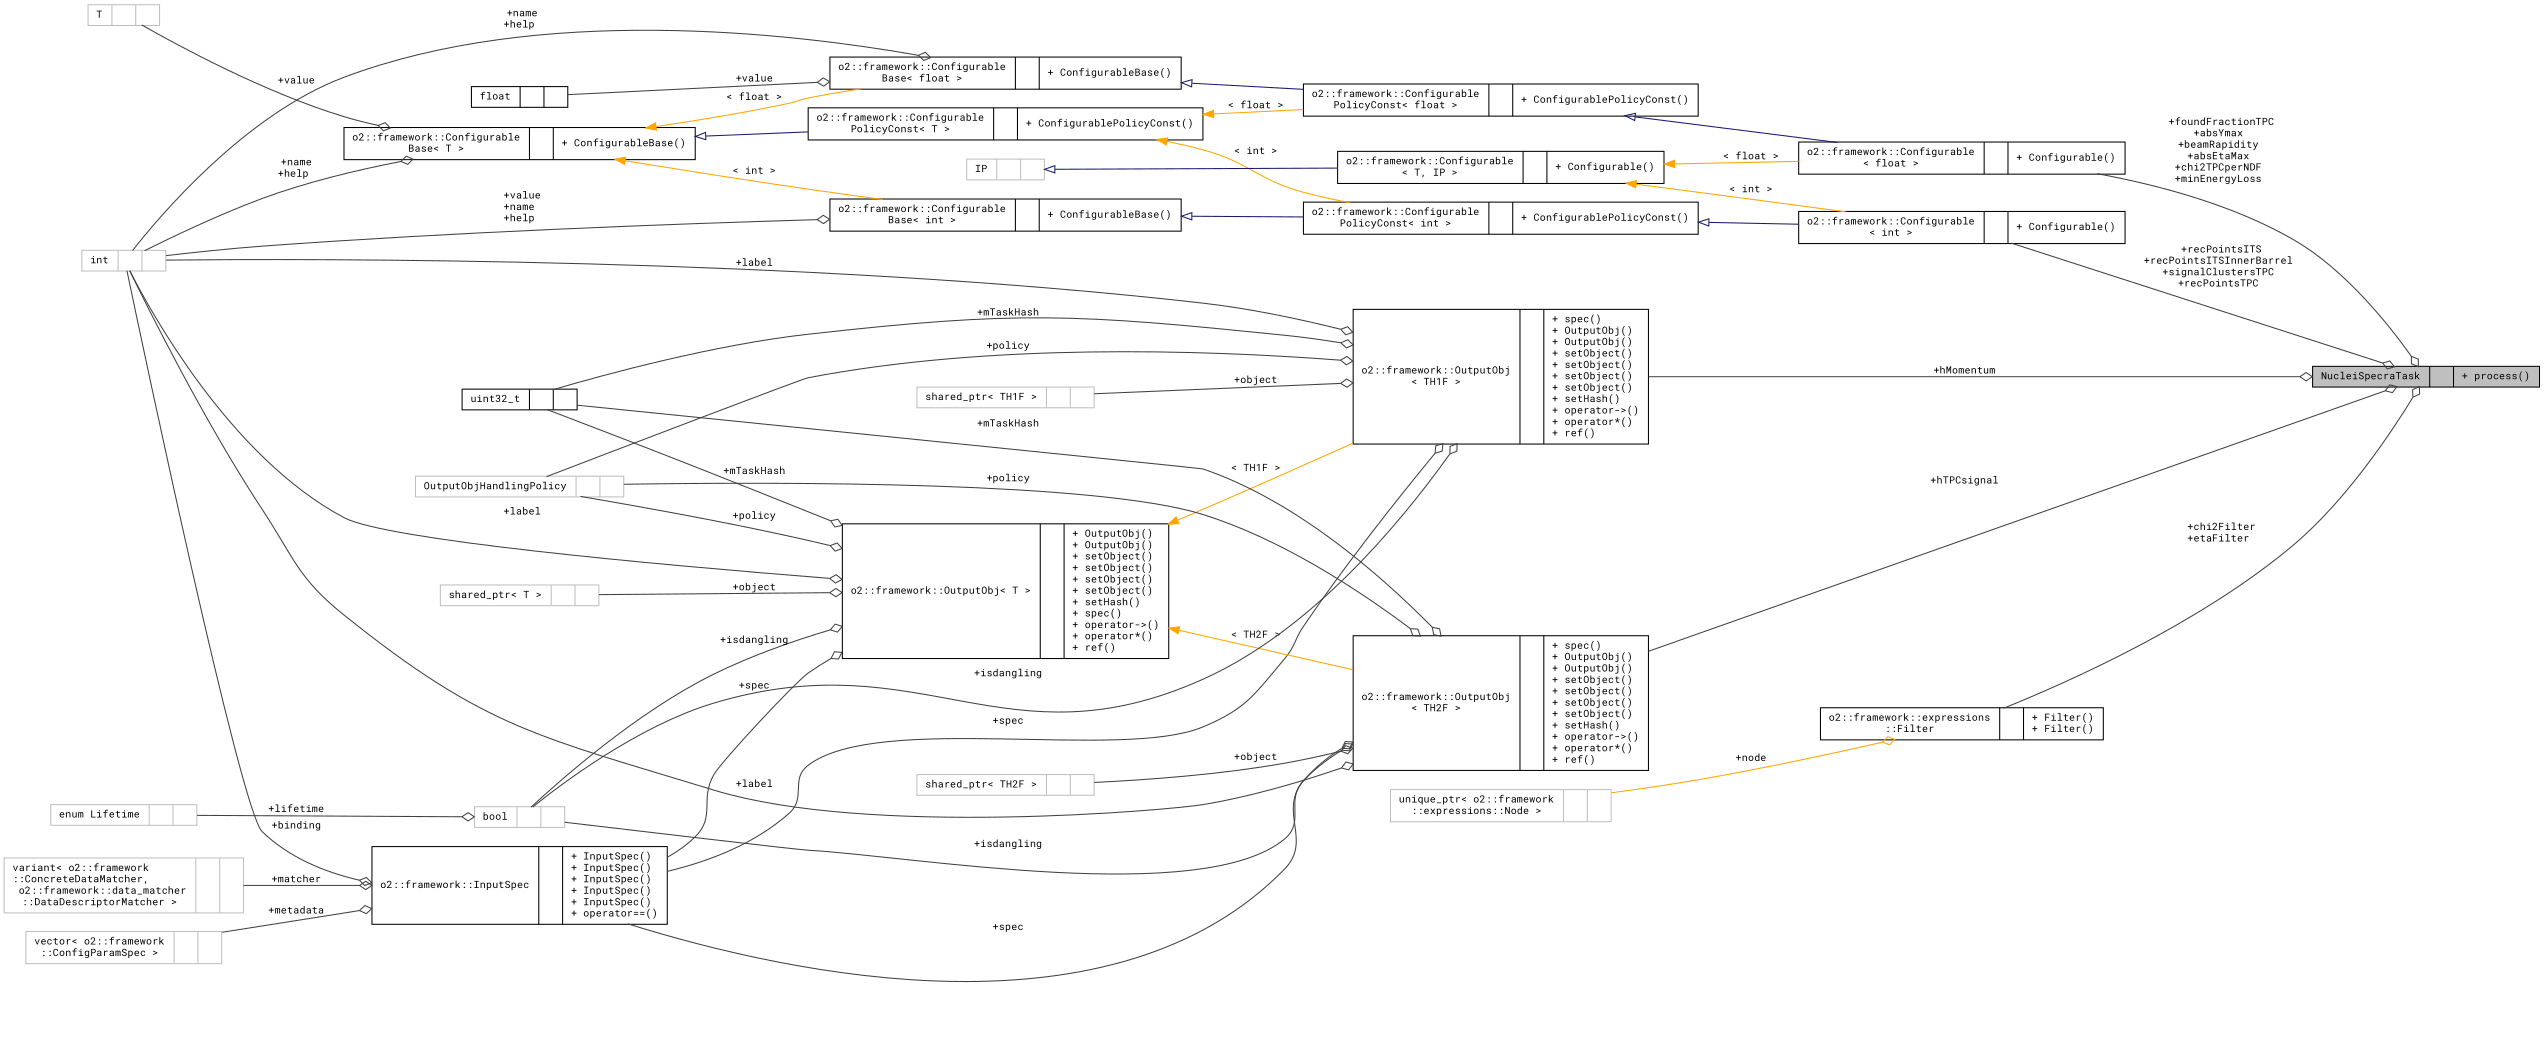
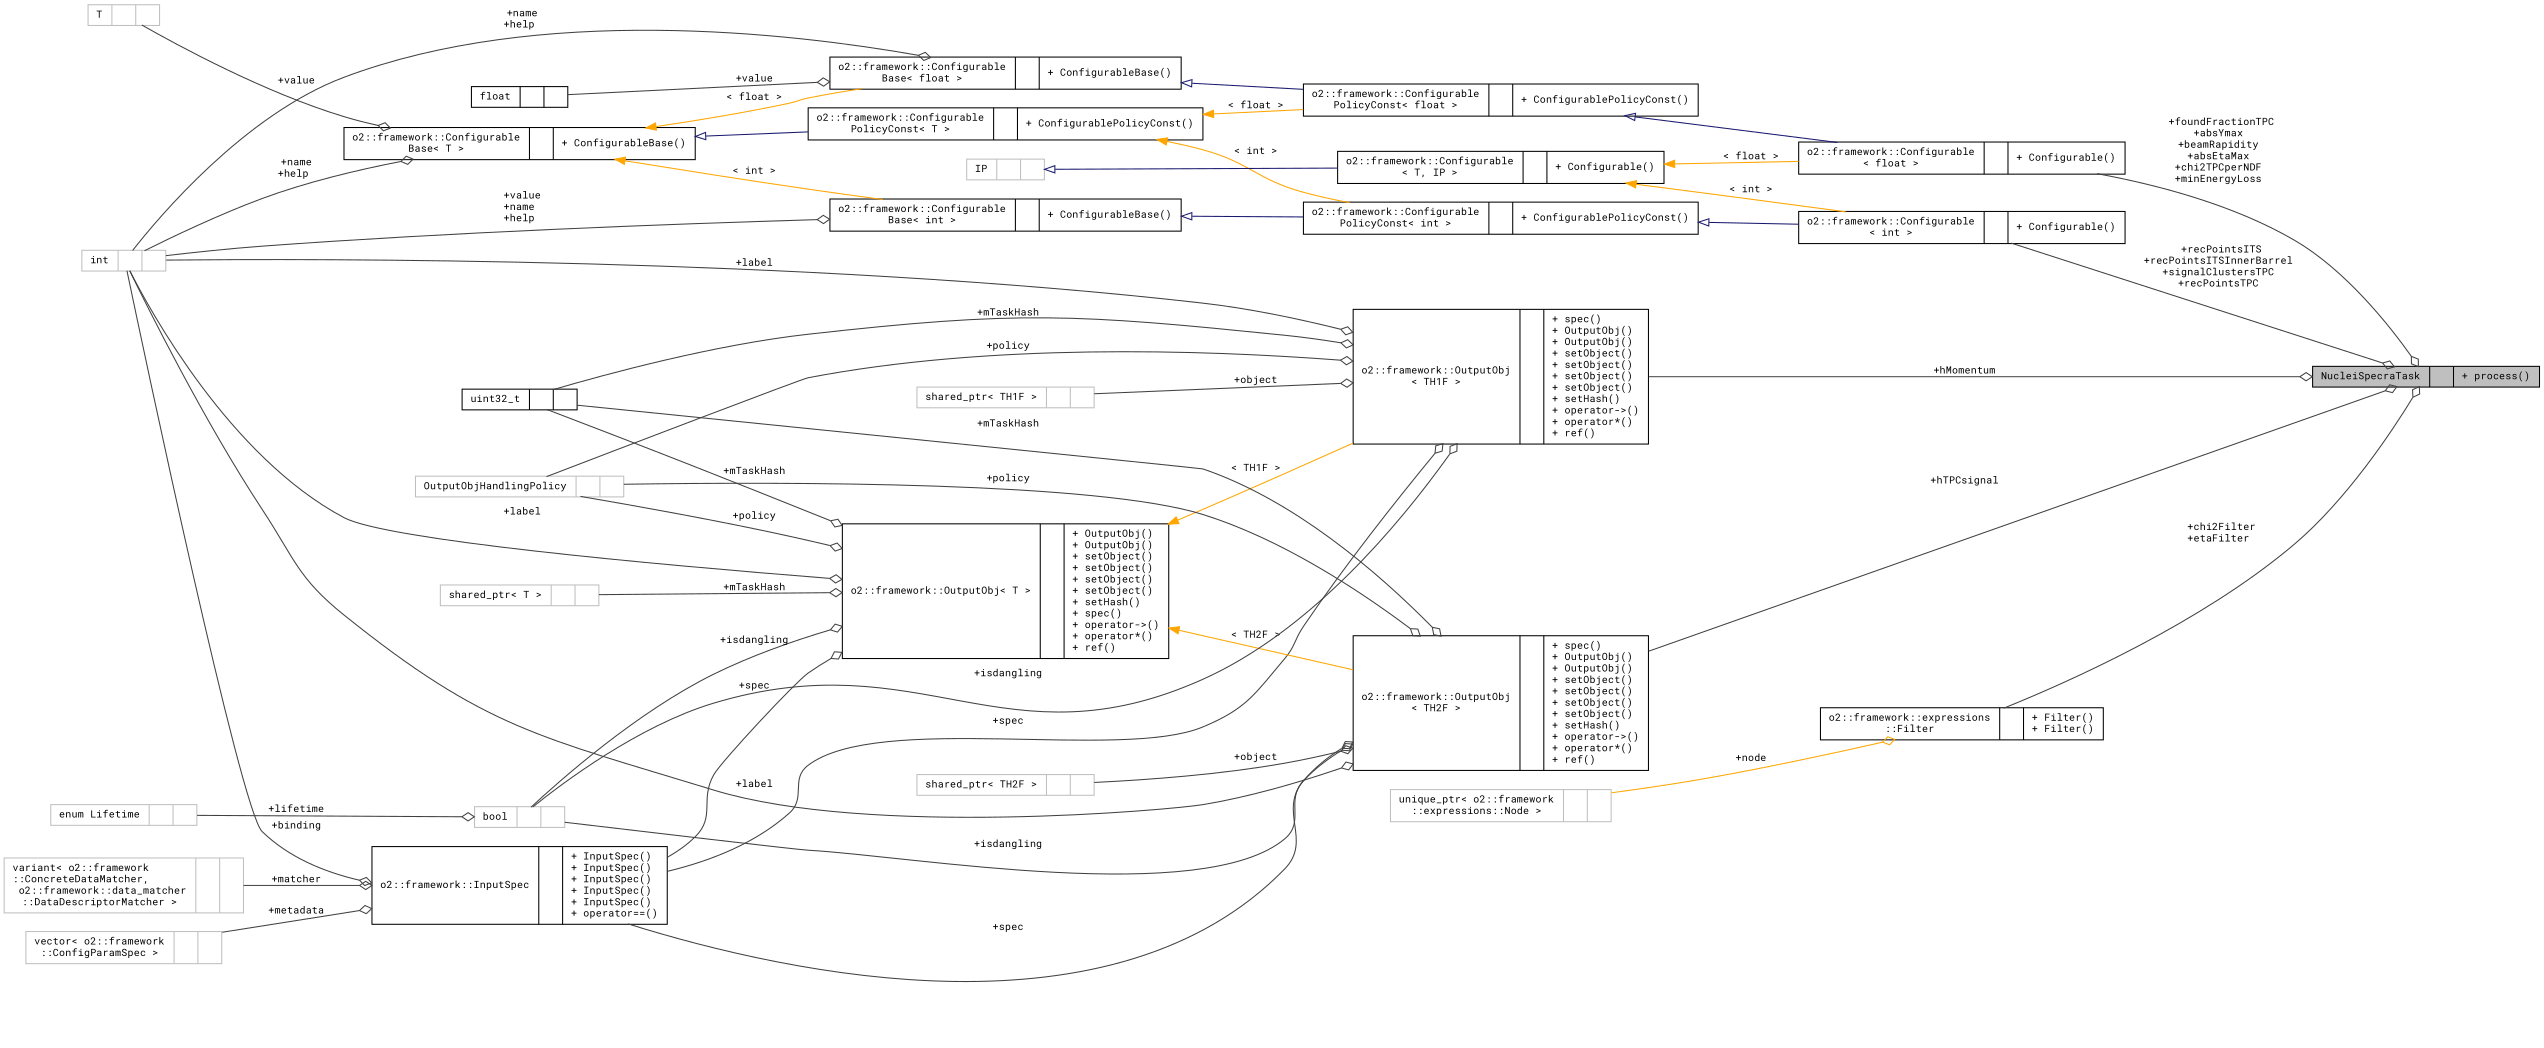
edge "shared_ptr< T >" -> "o2::framework::OutputObj< T >": label " +object" -> " +mTaskHash"
